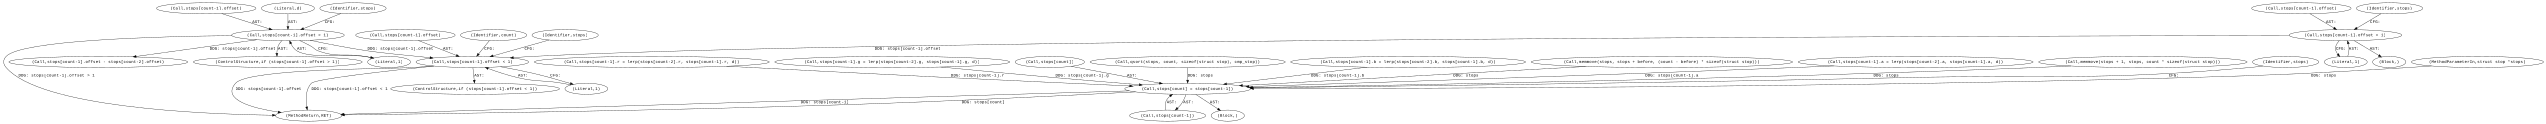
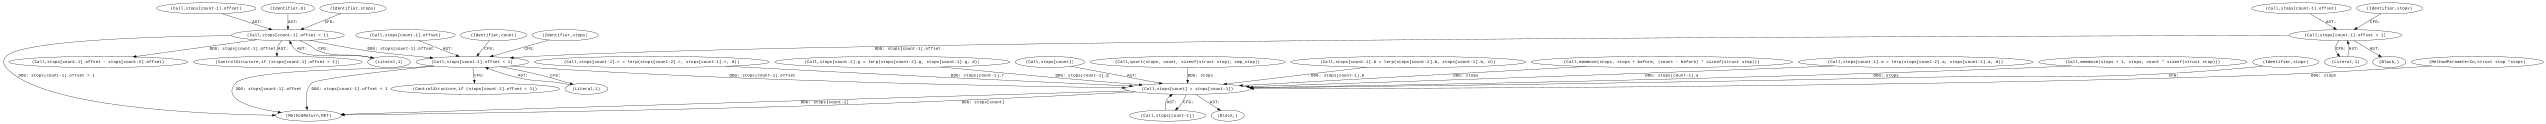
node "(Literal,d)": label "(Literal,d)" -> "(Identifier,d)"
edge "(Call,stops[count-1].offset < 1)" -> "(ControlStructure,if (stops[count-1].offset < 1))": label "AST: " -> "CFG: "
edge "(Call,stops[count-1].offset < 1)" -> "(Call,stops[count] = stops[count-1])": added, label "DDG: stops[count-1].offset"
edge "(Call,stops[count] = stops[count-1])" -> "(Call,stops[count-1])": label "AST: " -> "CFG: "
